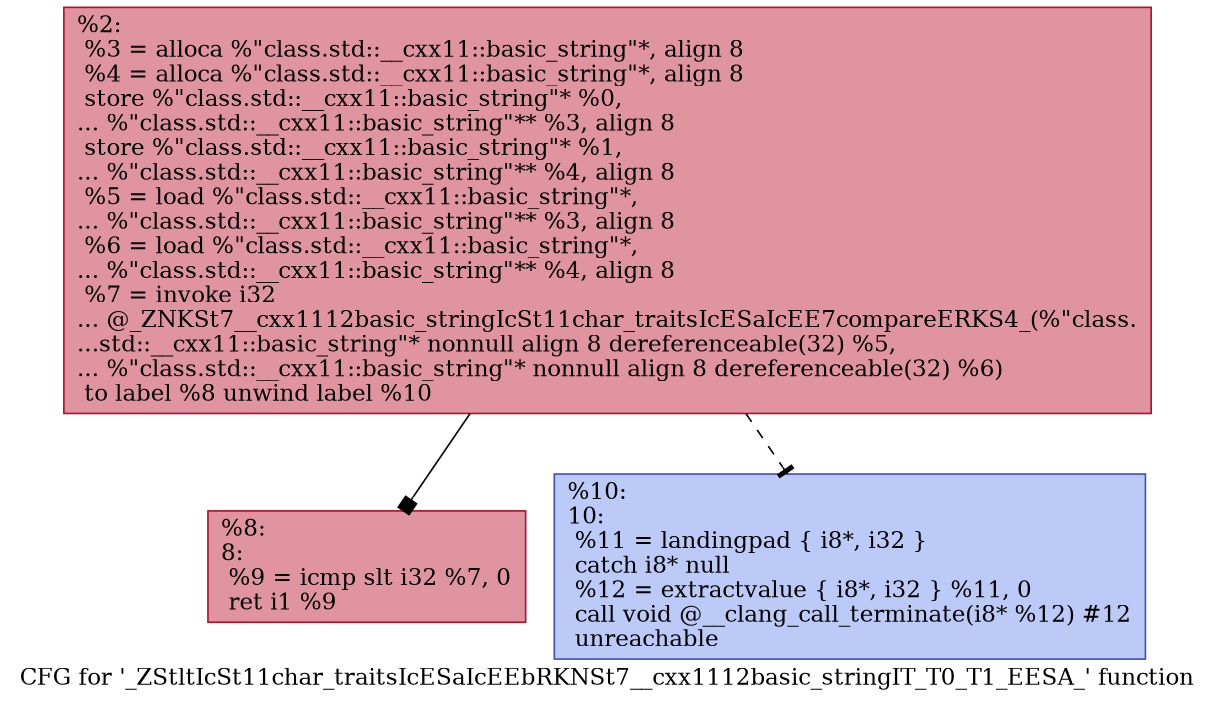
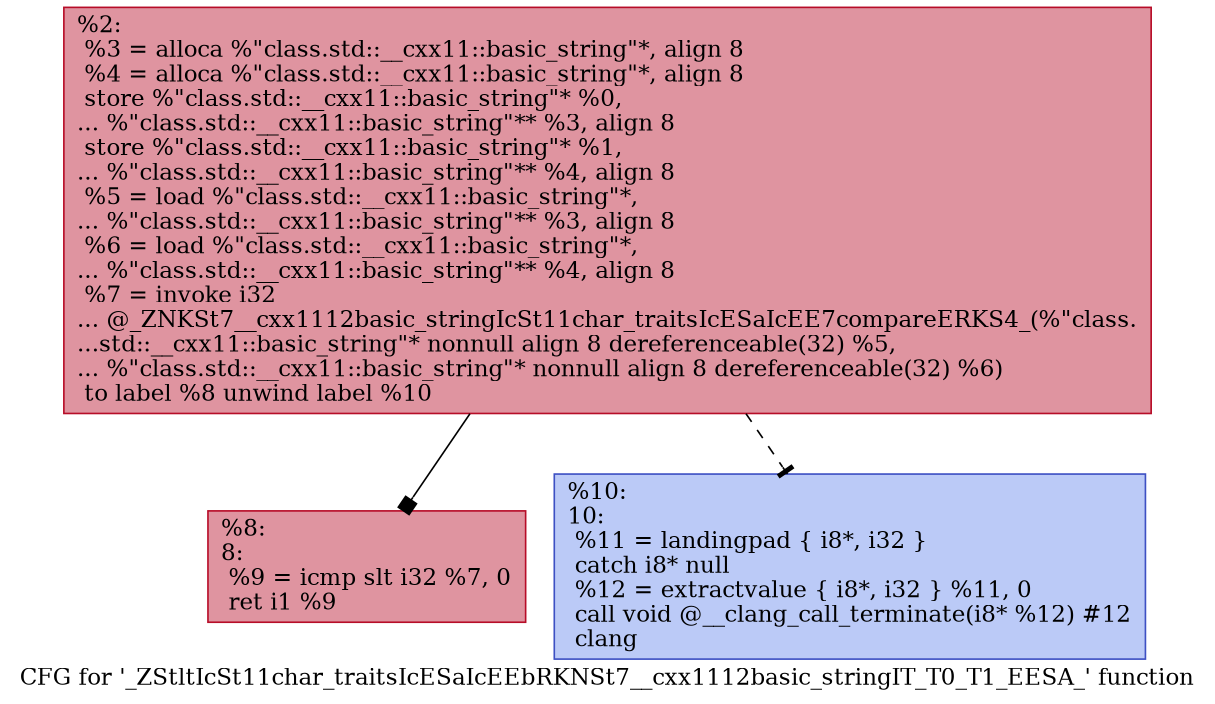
node "%10:": text "unreachable" -> "clang"
